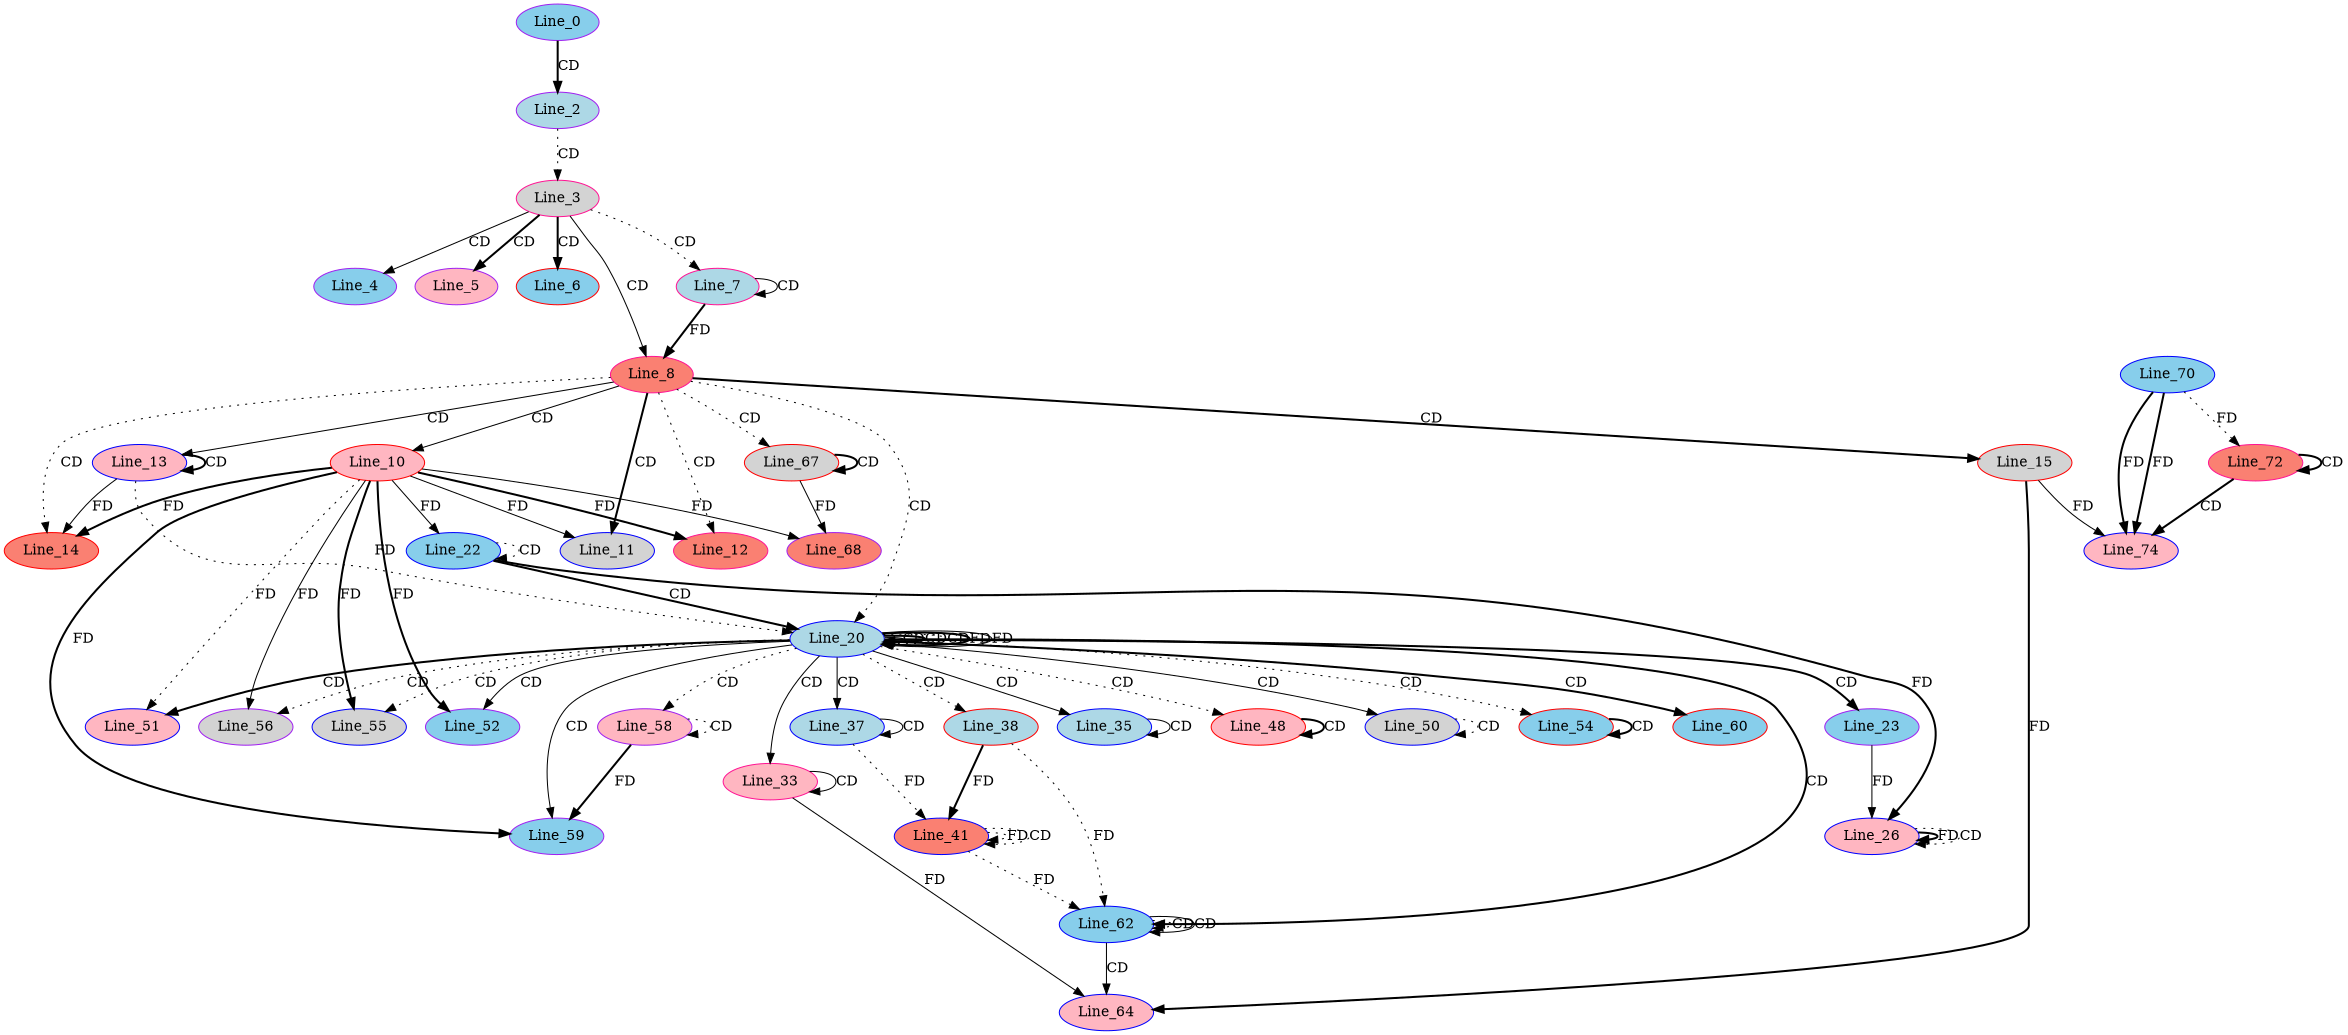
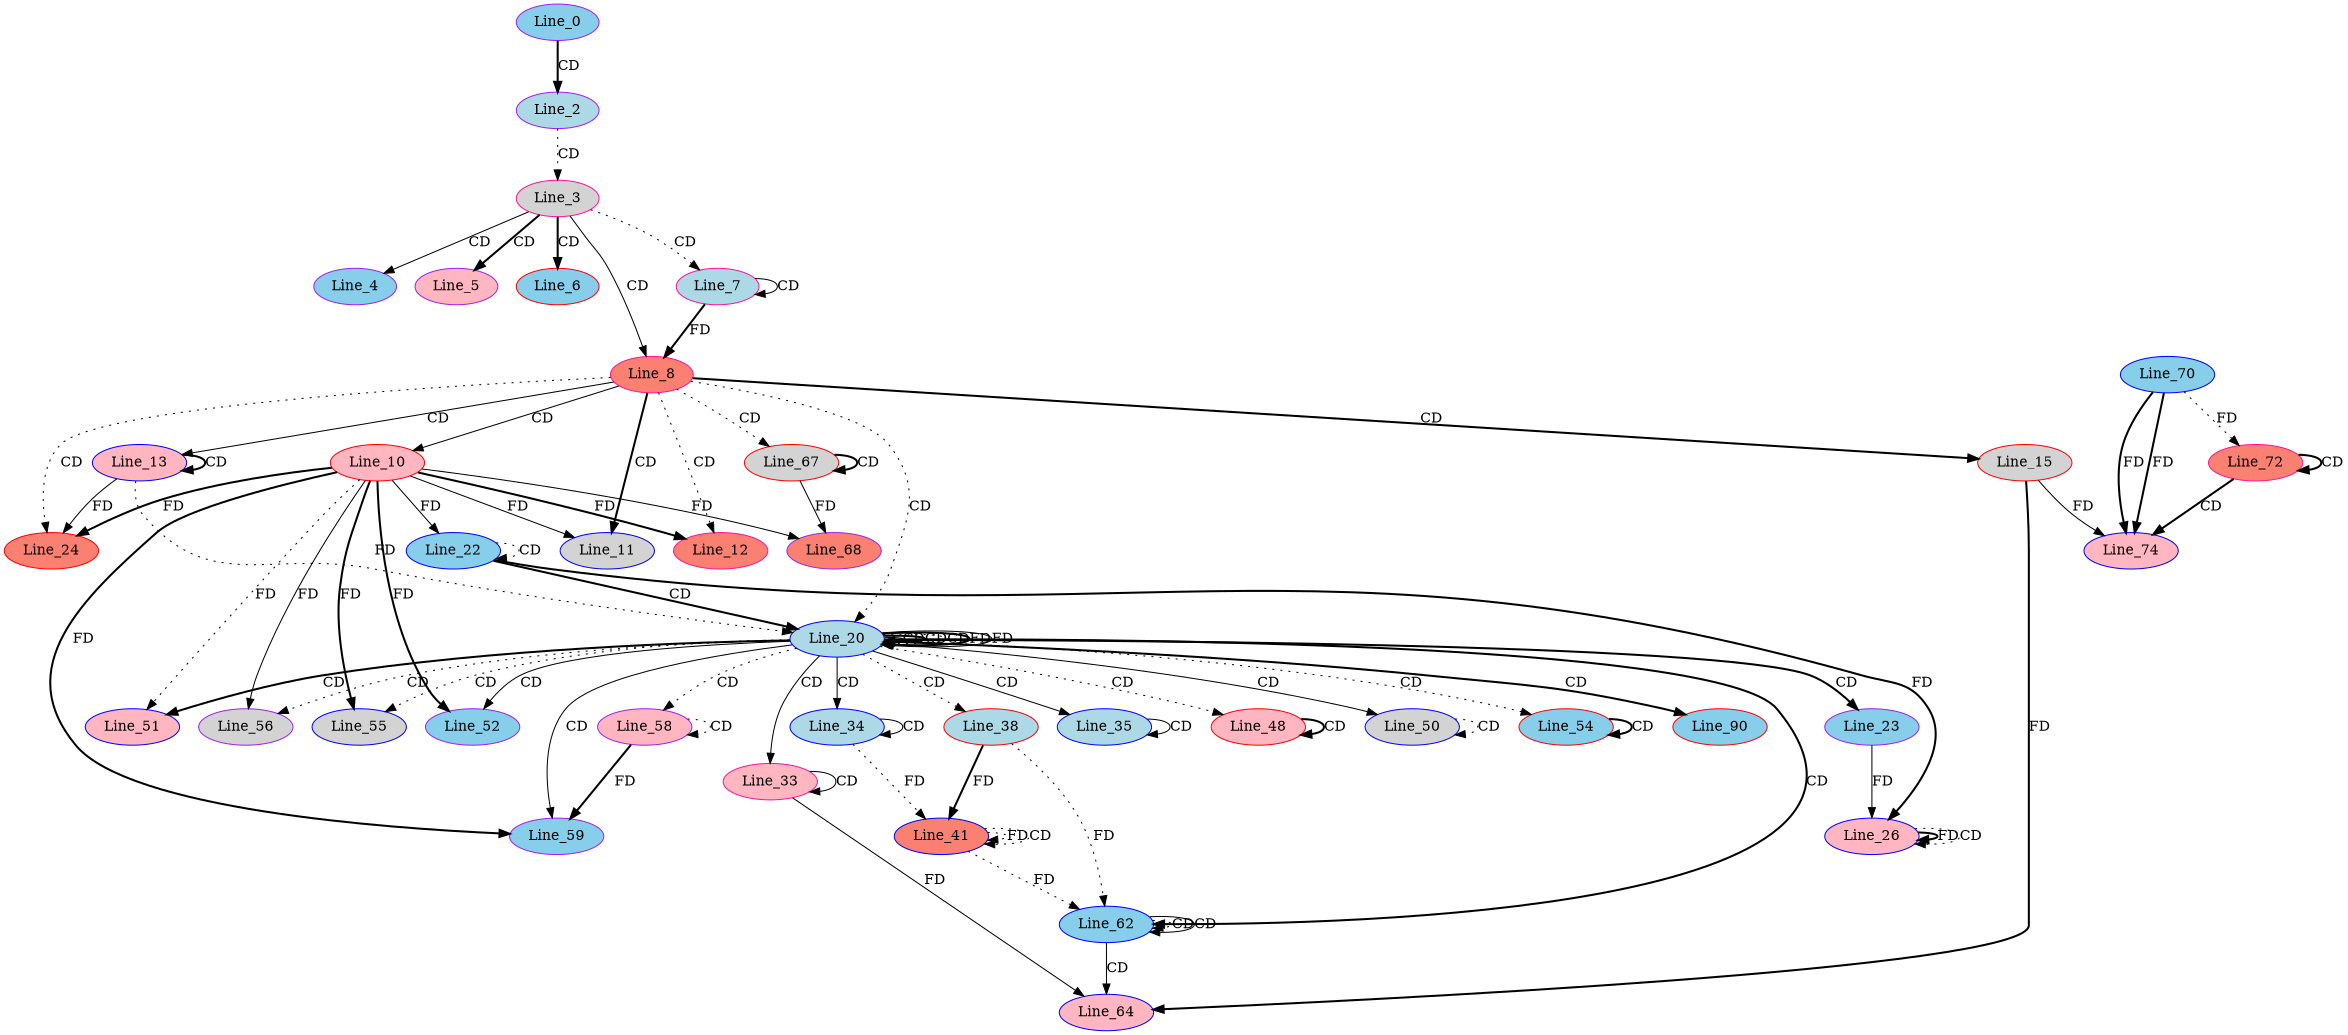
node "Line_14": label "Line_14" -> "Line_24"
node "Line_37": label "Line_37" -> "Line_34"
node "Line_60": label "Line_60" -> "Line_90"
